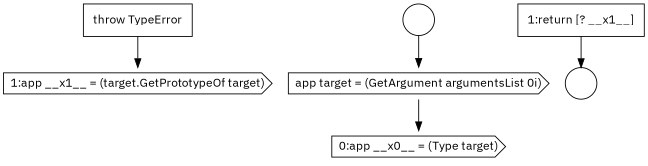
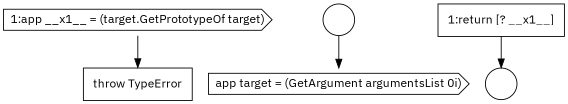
edge "throw TypeError" -> "1:app __x1__ = (target.GetPrototypeOf target)": reversed
node "0:app __x0__ = (Type target)": removed
